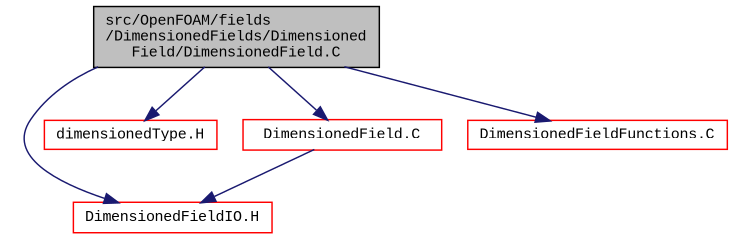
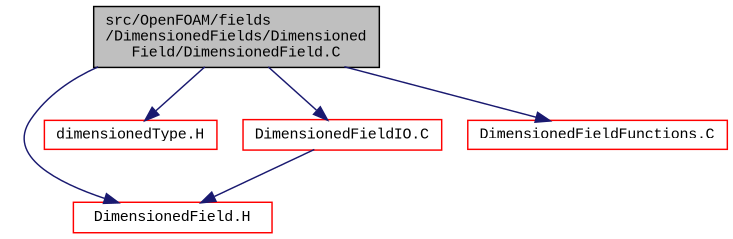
node "DimensionedField.C": label "DimensionedField.C" -> "DimensionedFieldIO.C"
node "DimensionedFieldIO.H": label "DimensionedFieldIO.H" -> "DimensionedField.H"
